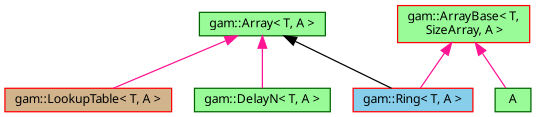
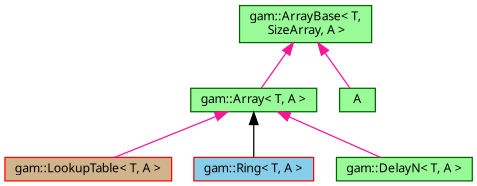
node "gam::ArrayBase< T, SizeArray, A >": color red -> darkgreen
edge "gam::Ring< T, A >" -> "gam::ArrayBase< T, SizeArray, A >": now "gam::Array< T, A >" -> "gam::ArrayBase< T, SizeArray, A >"
